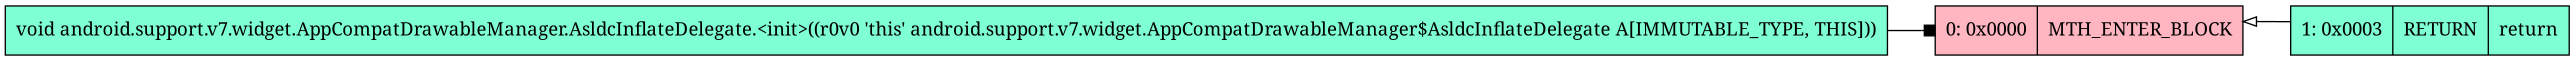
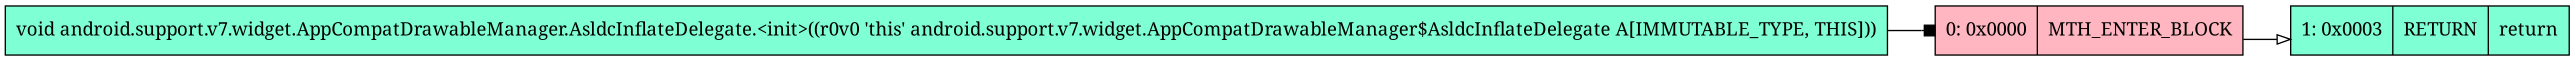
edge "1: 0x0003" -> "0: 0x0000": reversed
